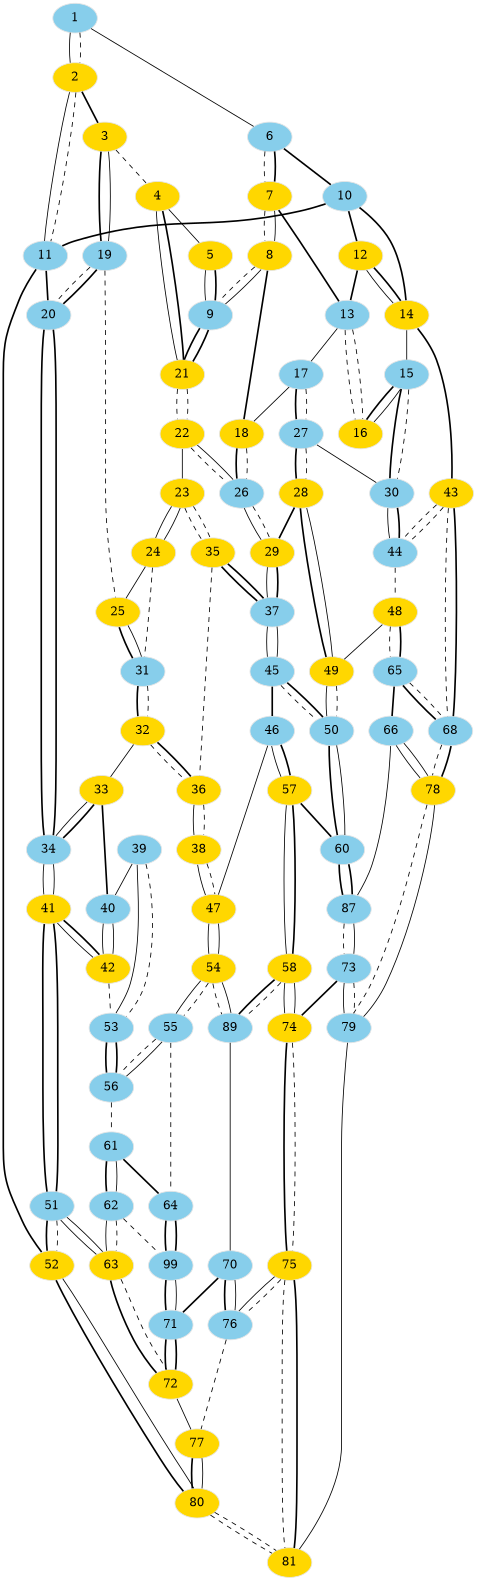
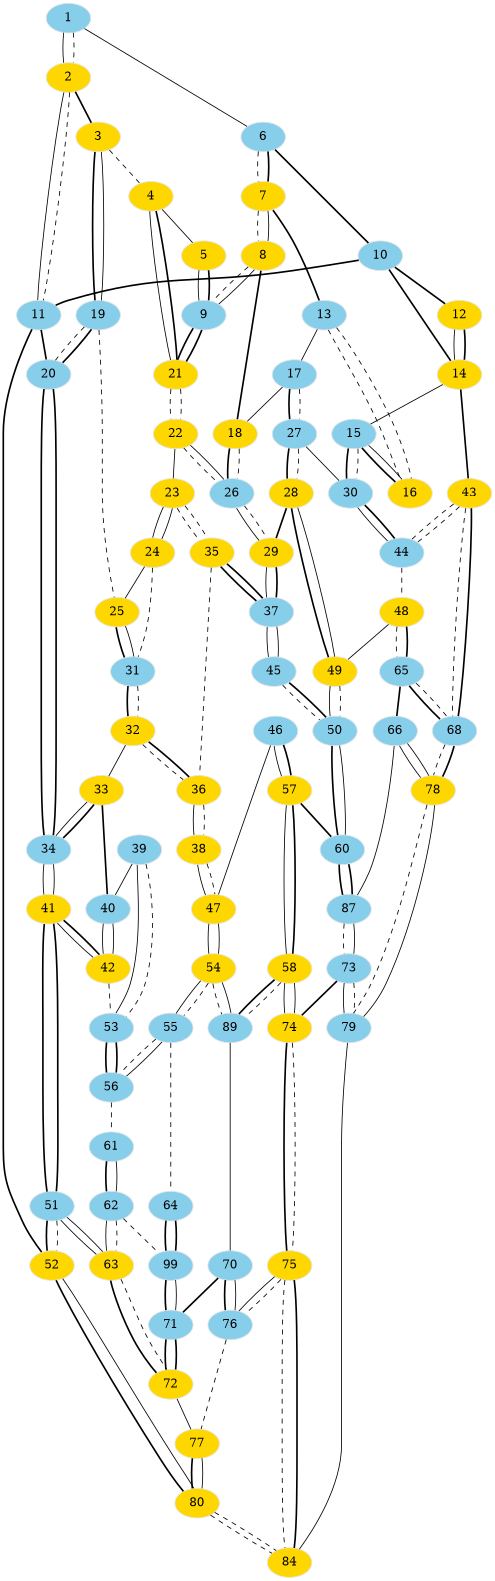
edge "12" -- "13": removed
edge "45" -- "46": removed
edge "61" -- "64": removed
node "81": label "81" -> "84"
